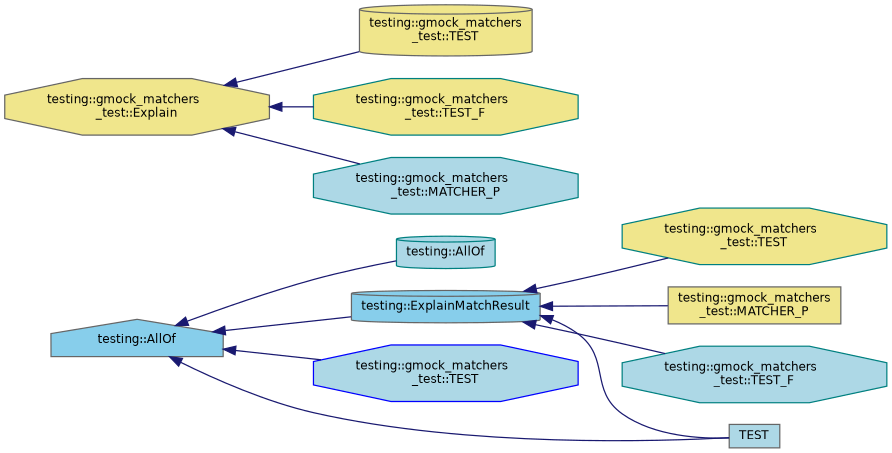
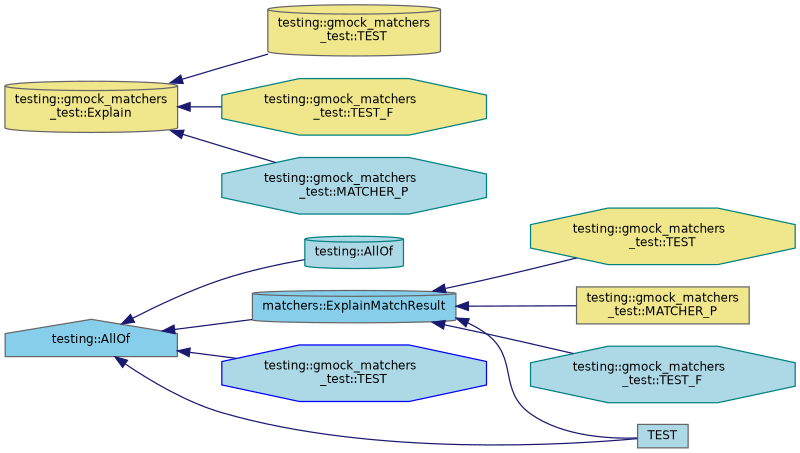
node "testing::gmock_matchers _test::Explain": shape octagon -> cylinder
node "testing::ExplainMatchResult": label "testing::ExplainMatchResult" -> "matchers::ExplainMatchResult"
